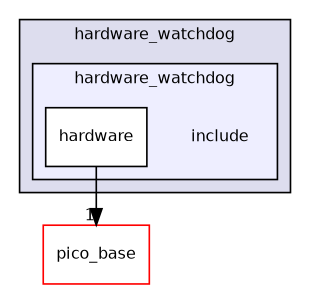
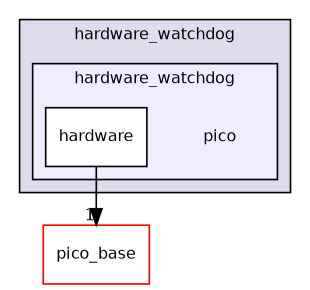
node "include": label "include" -> "pico"
